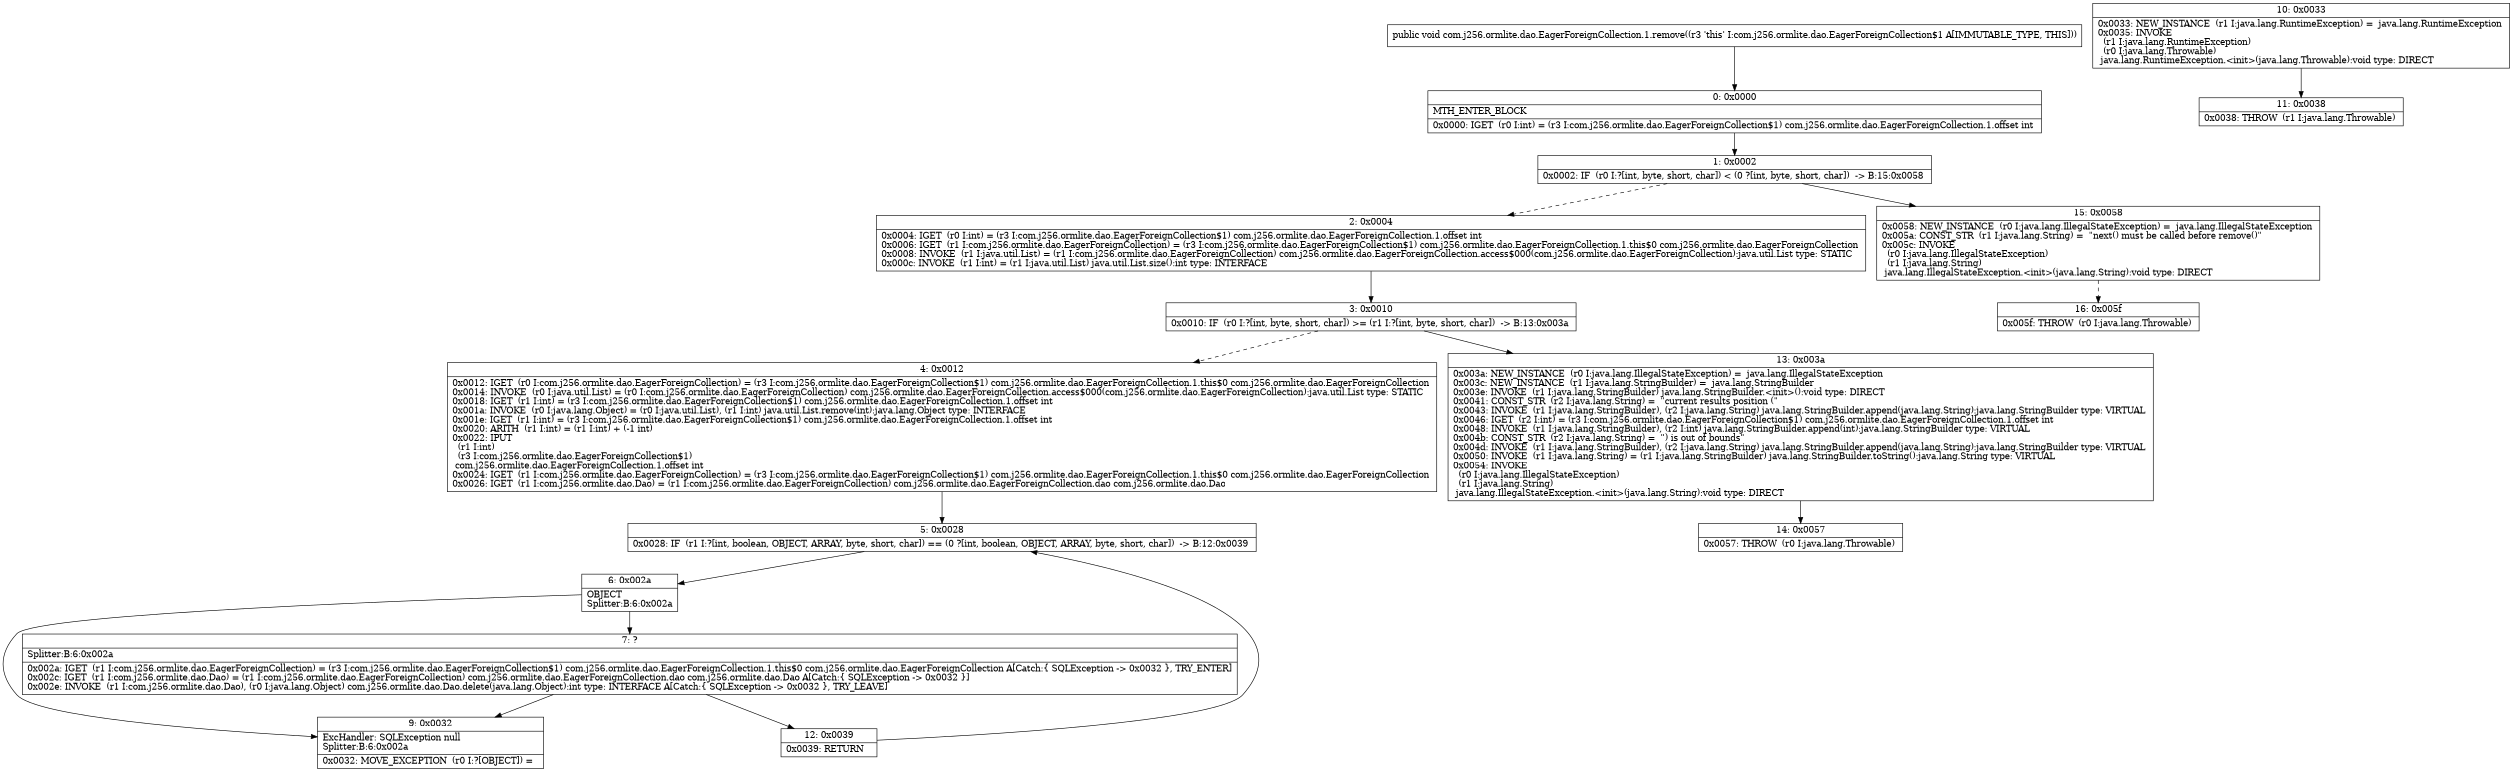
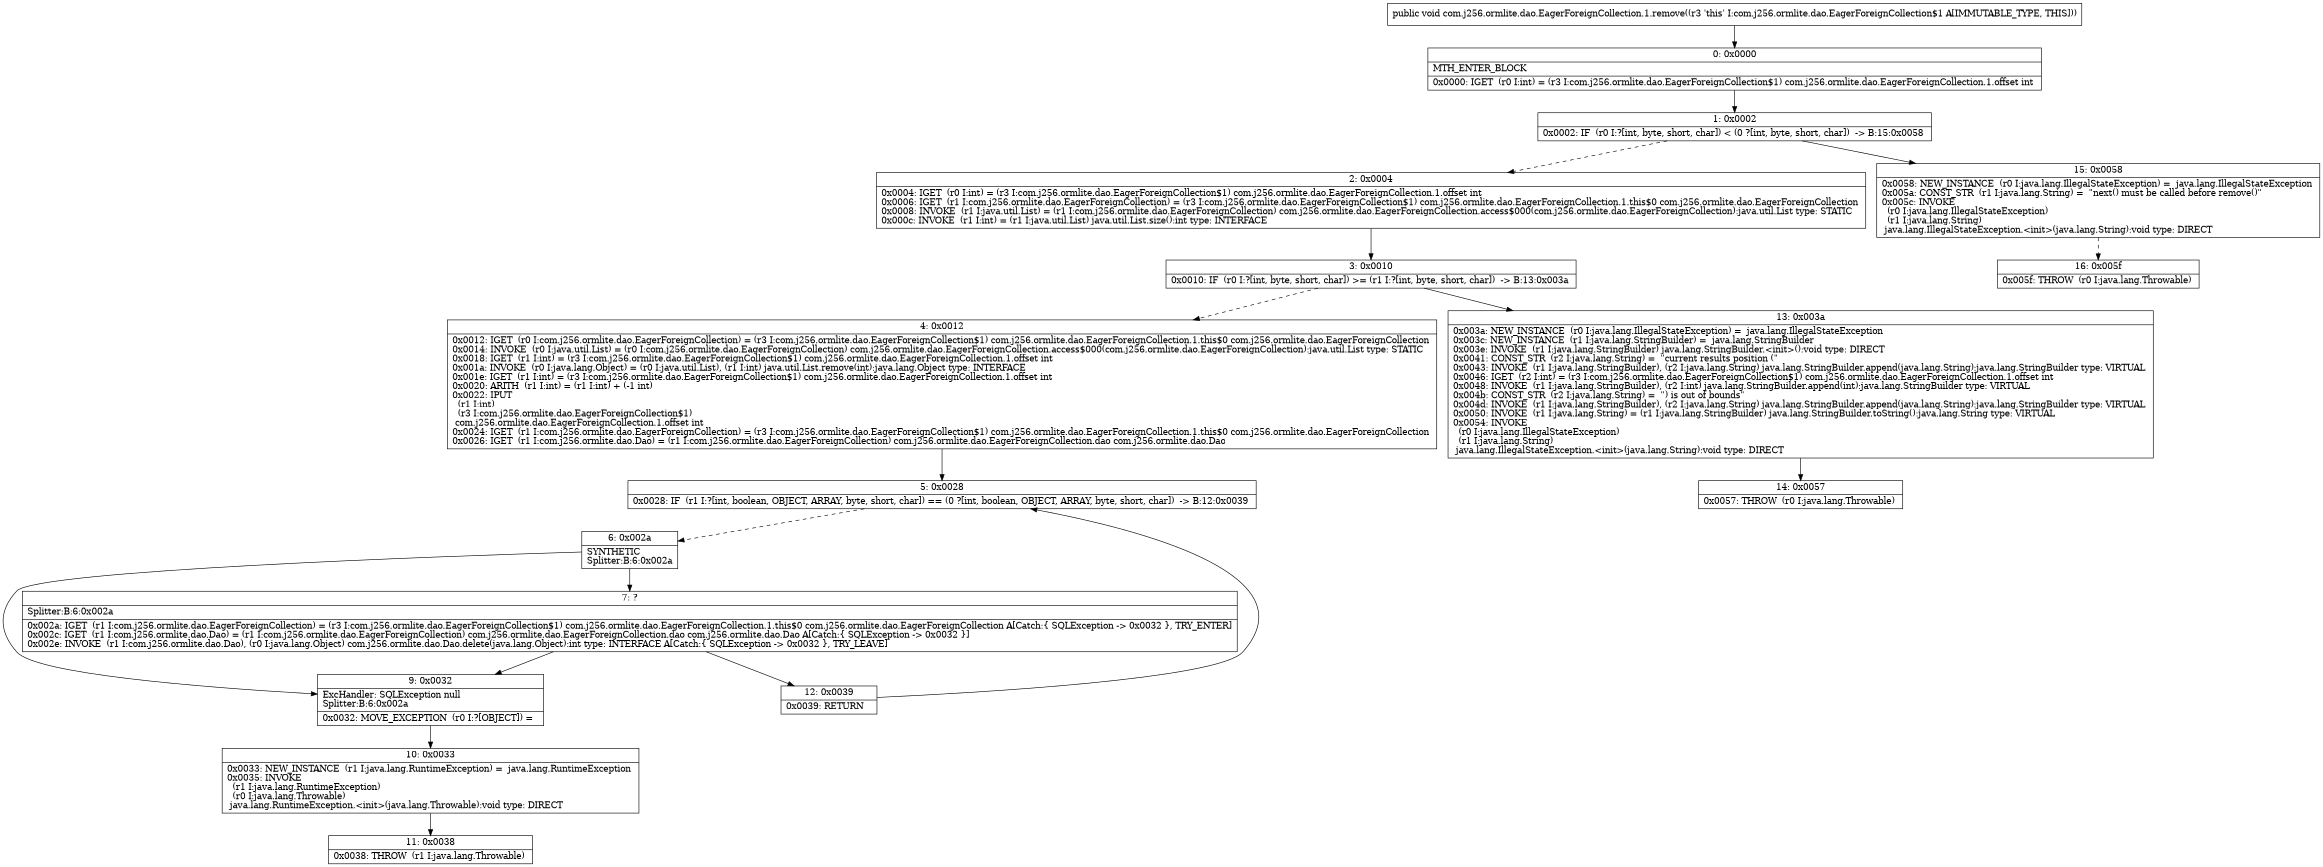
edge "5: 0x0028" -> "6: 0x002a": style solid -> dashed
node "6: 0x002a": text "OBJECT" -> "SYNTHETIC"
edge "9: 0x0032" -> "10: 0x0033": added
